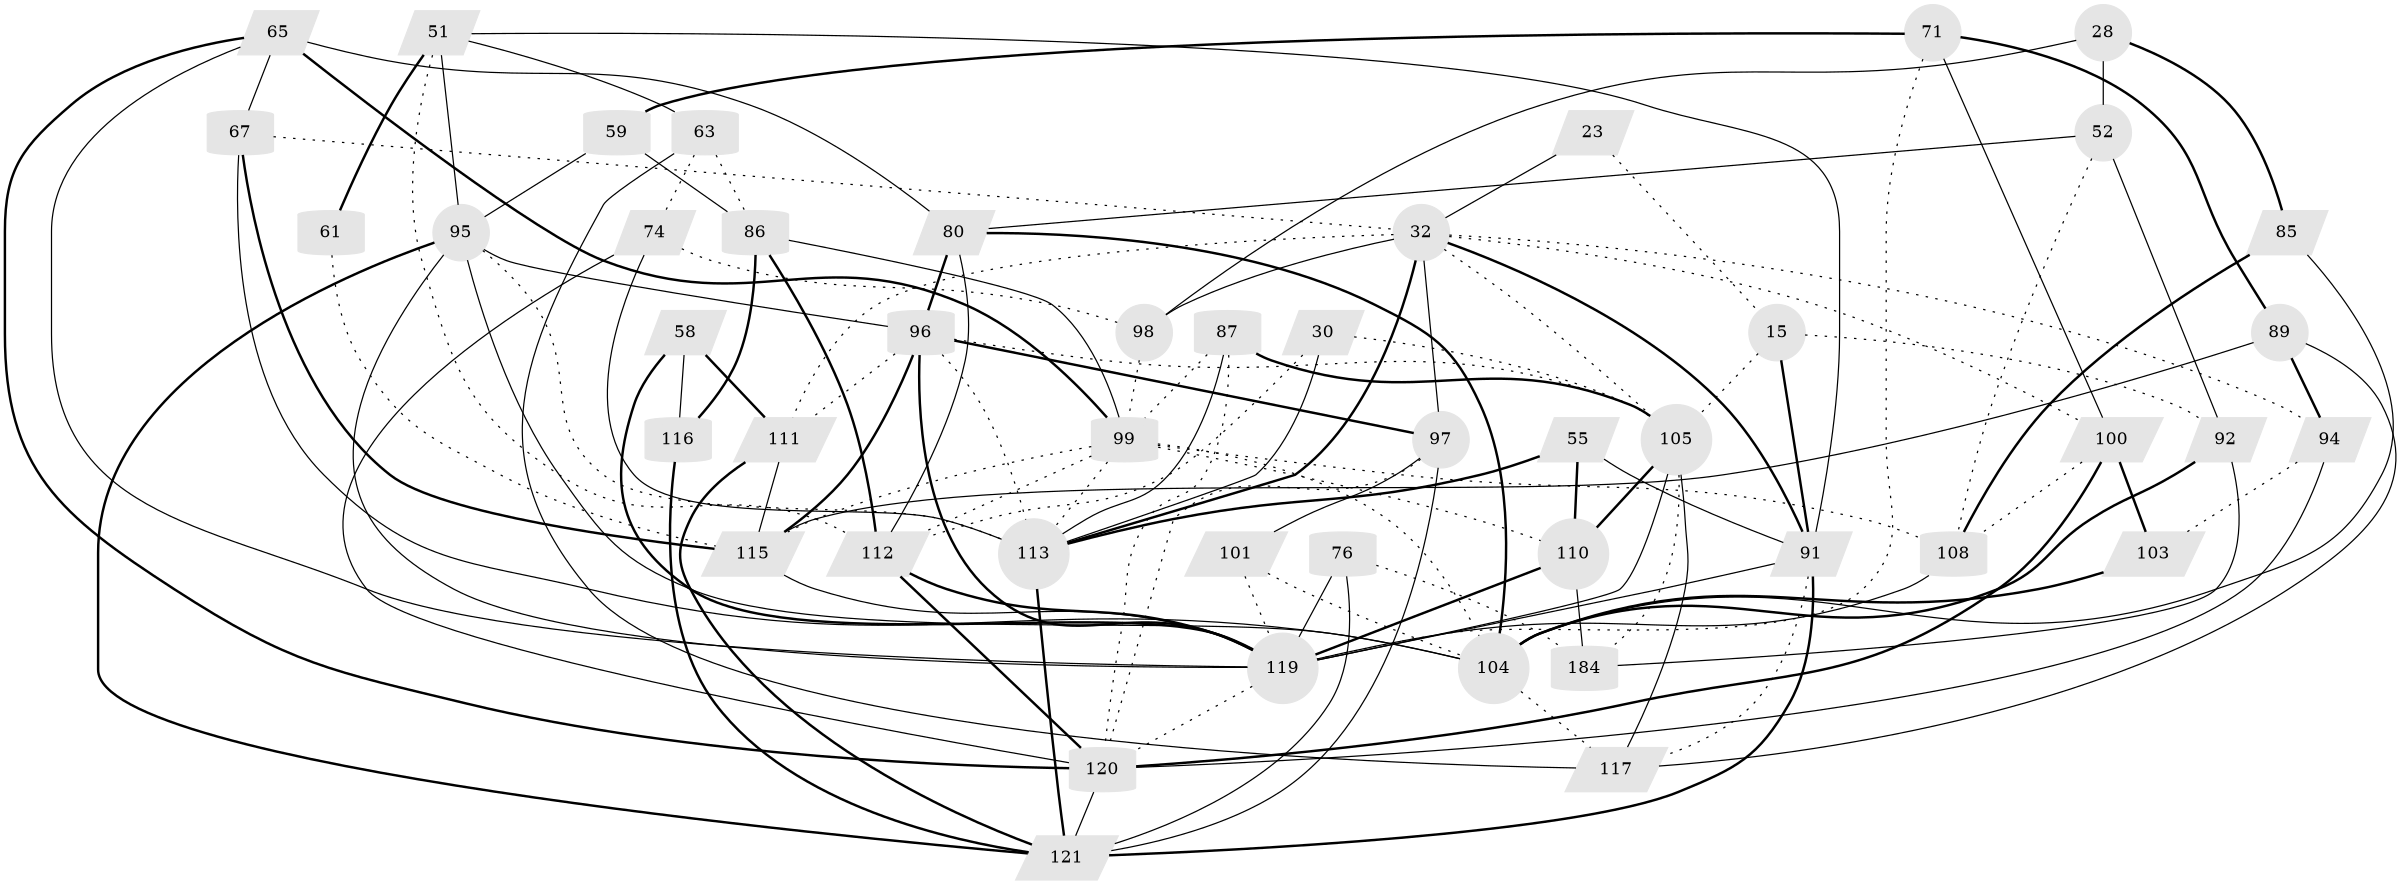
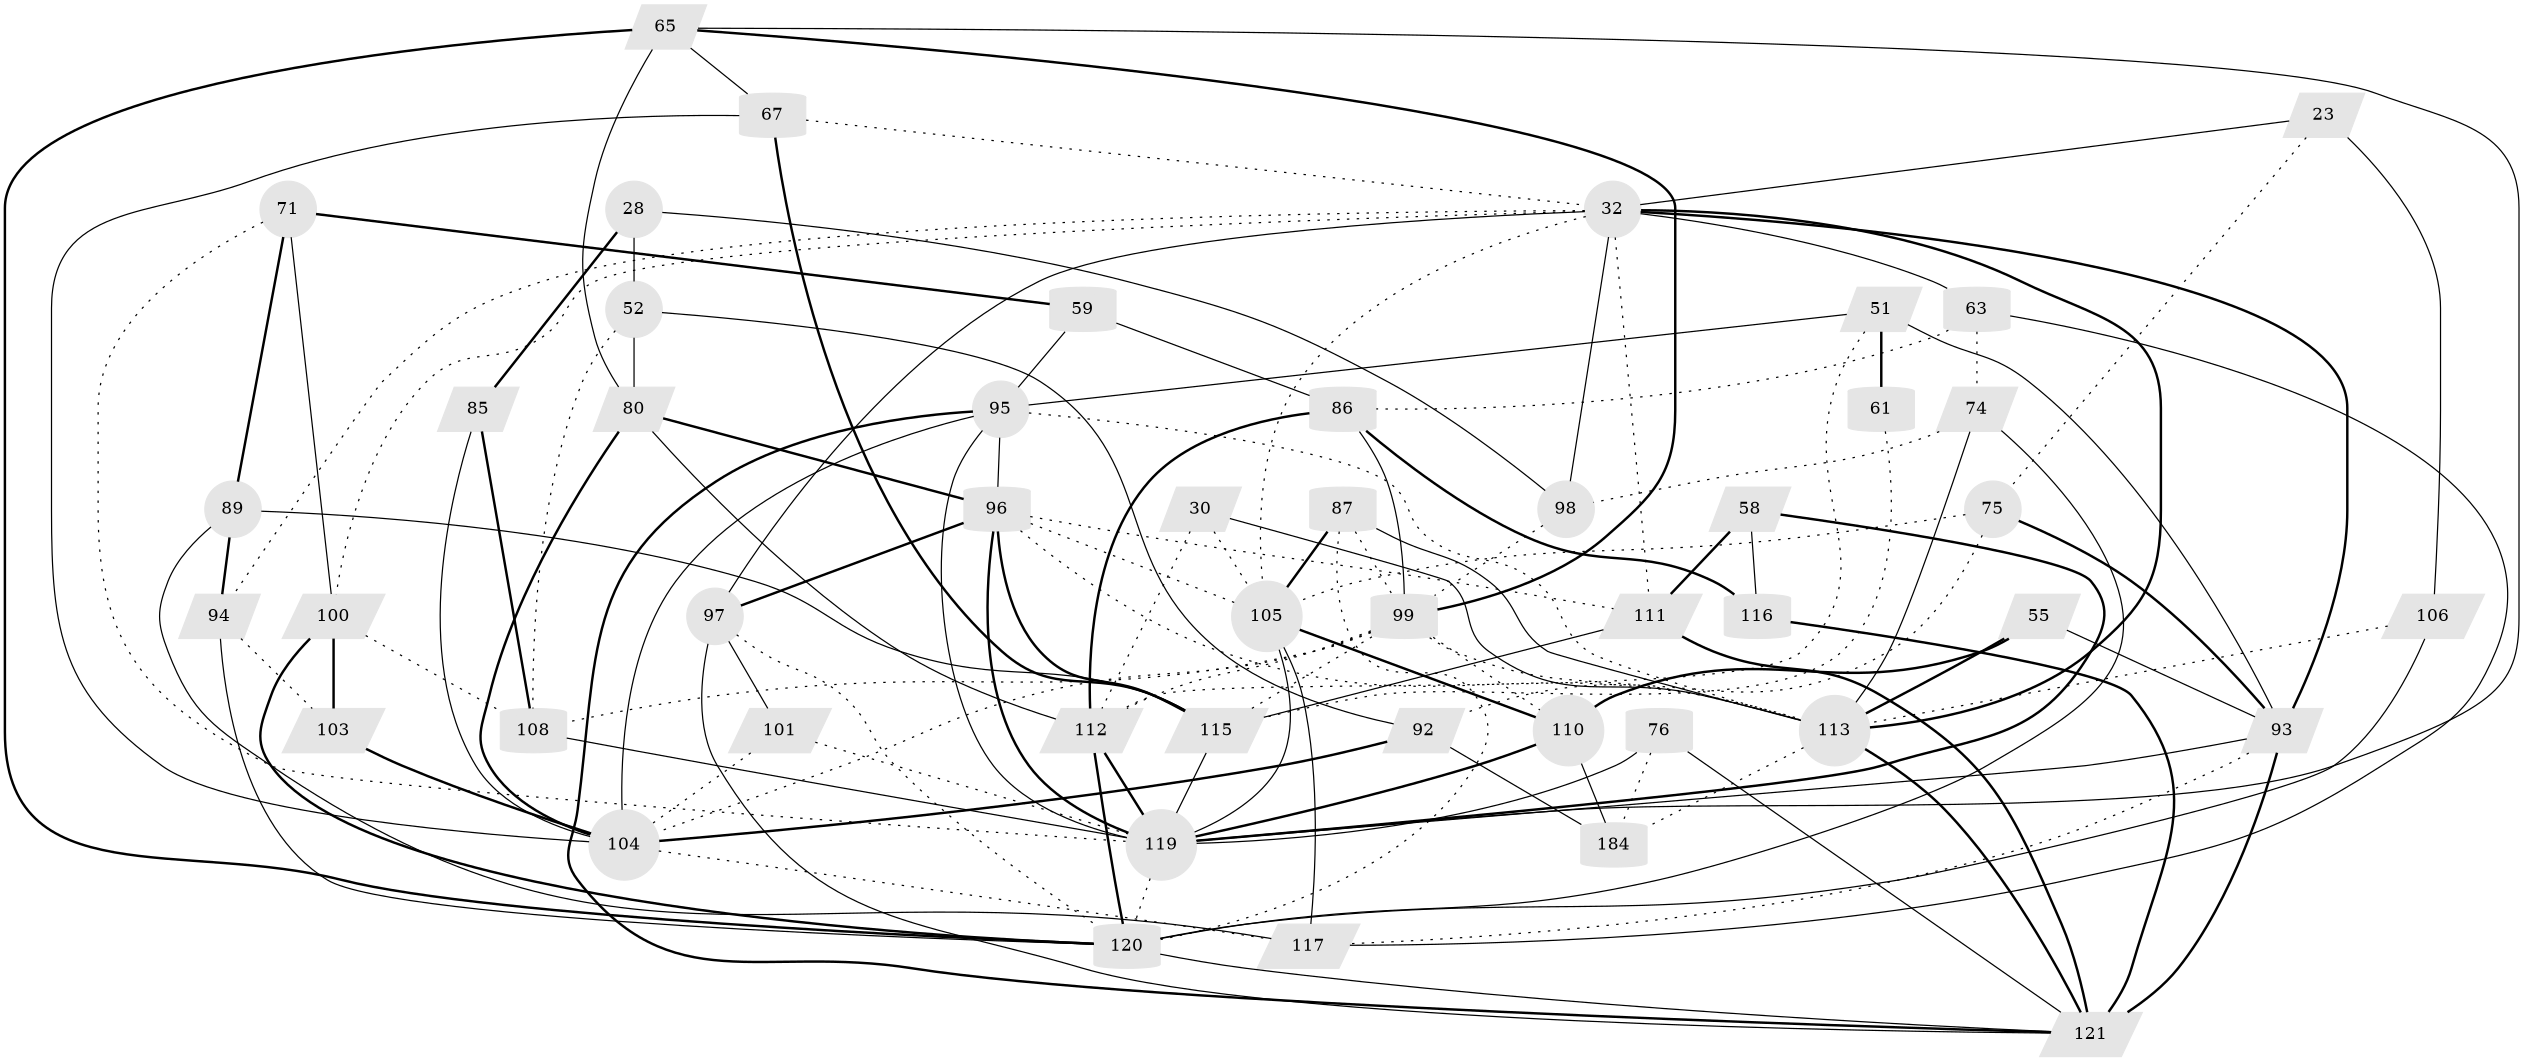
edge "51" -- "63": now "32" -- "63"
node "15": label "15" -> "75"
node "91": label "91" -> "93"
edge "105" -- "184": now "113" -- "184"
node "106": added
